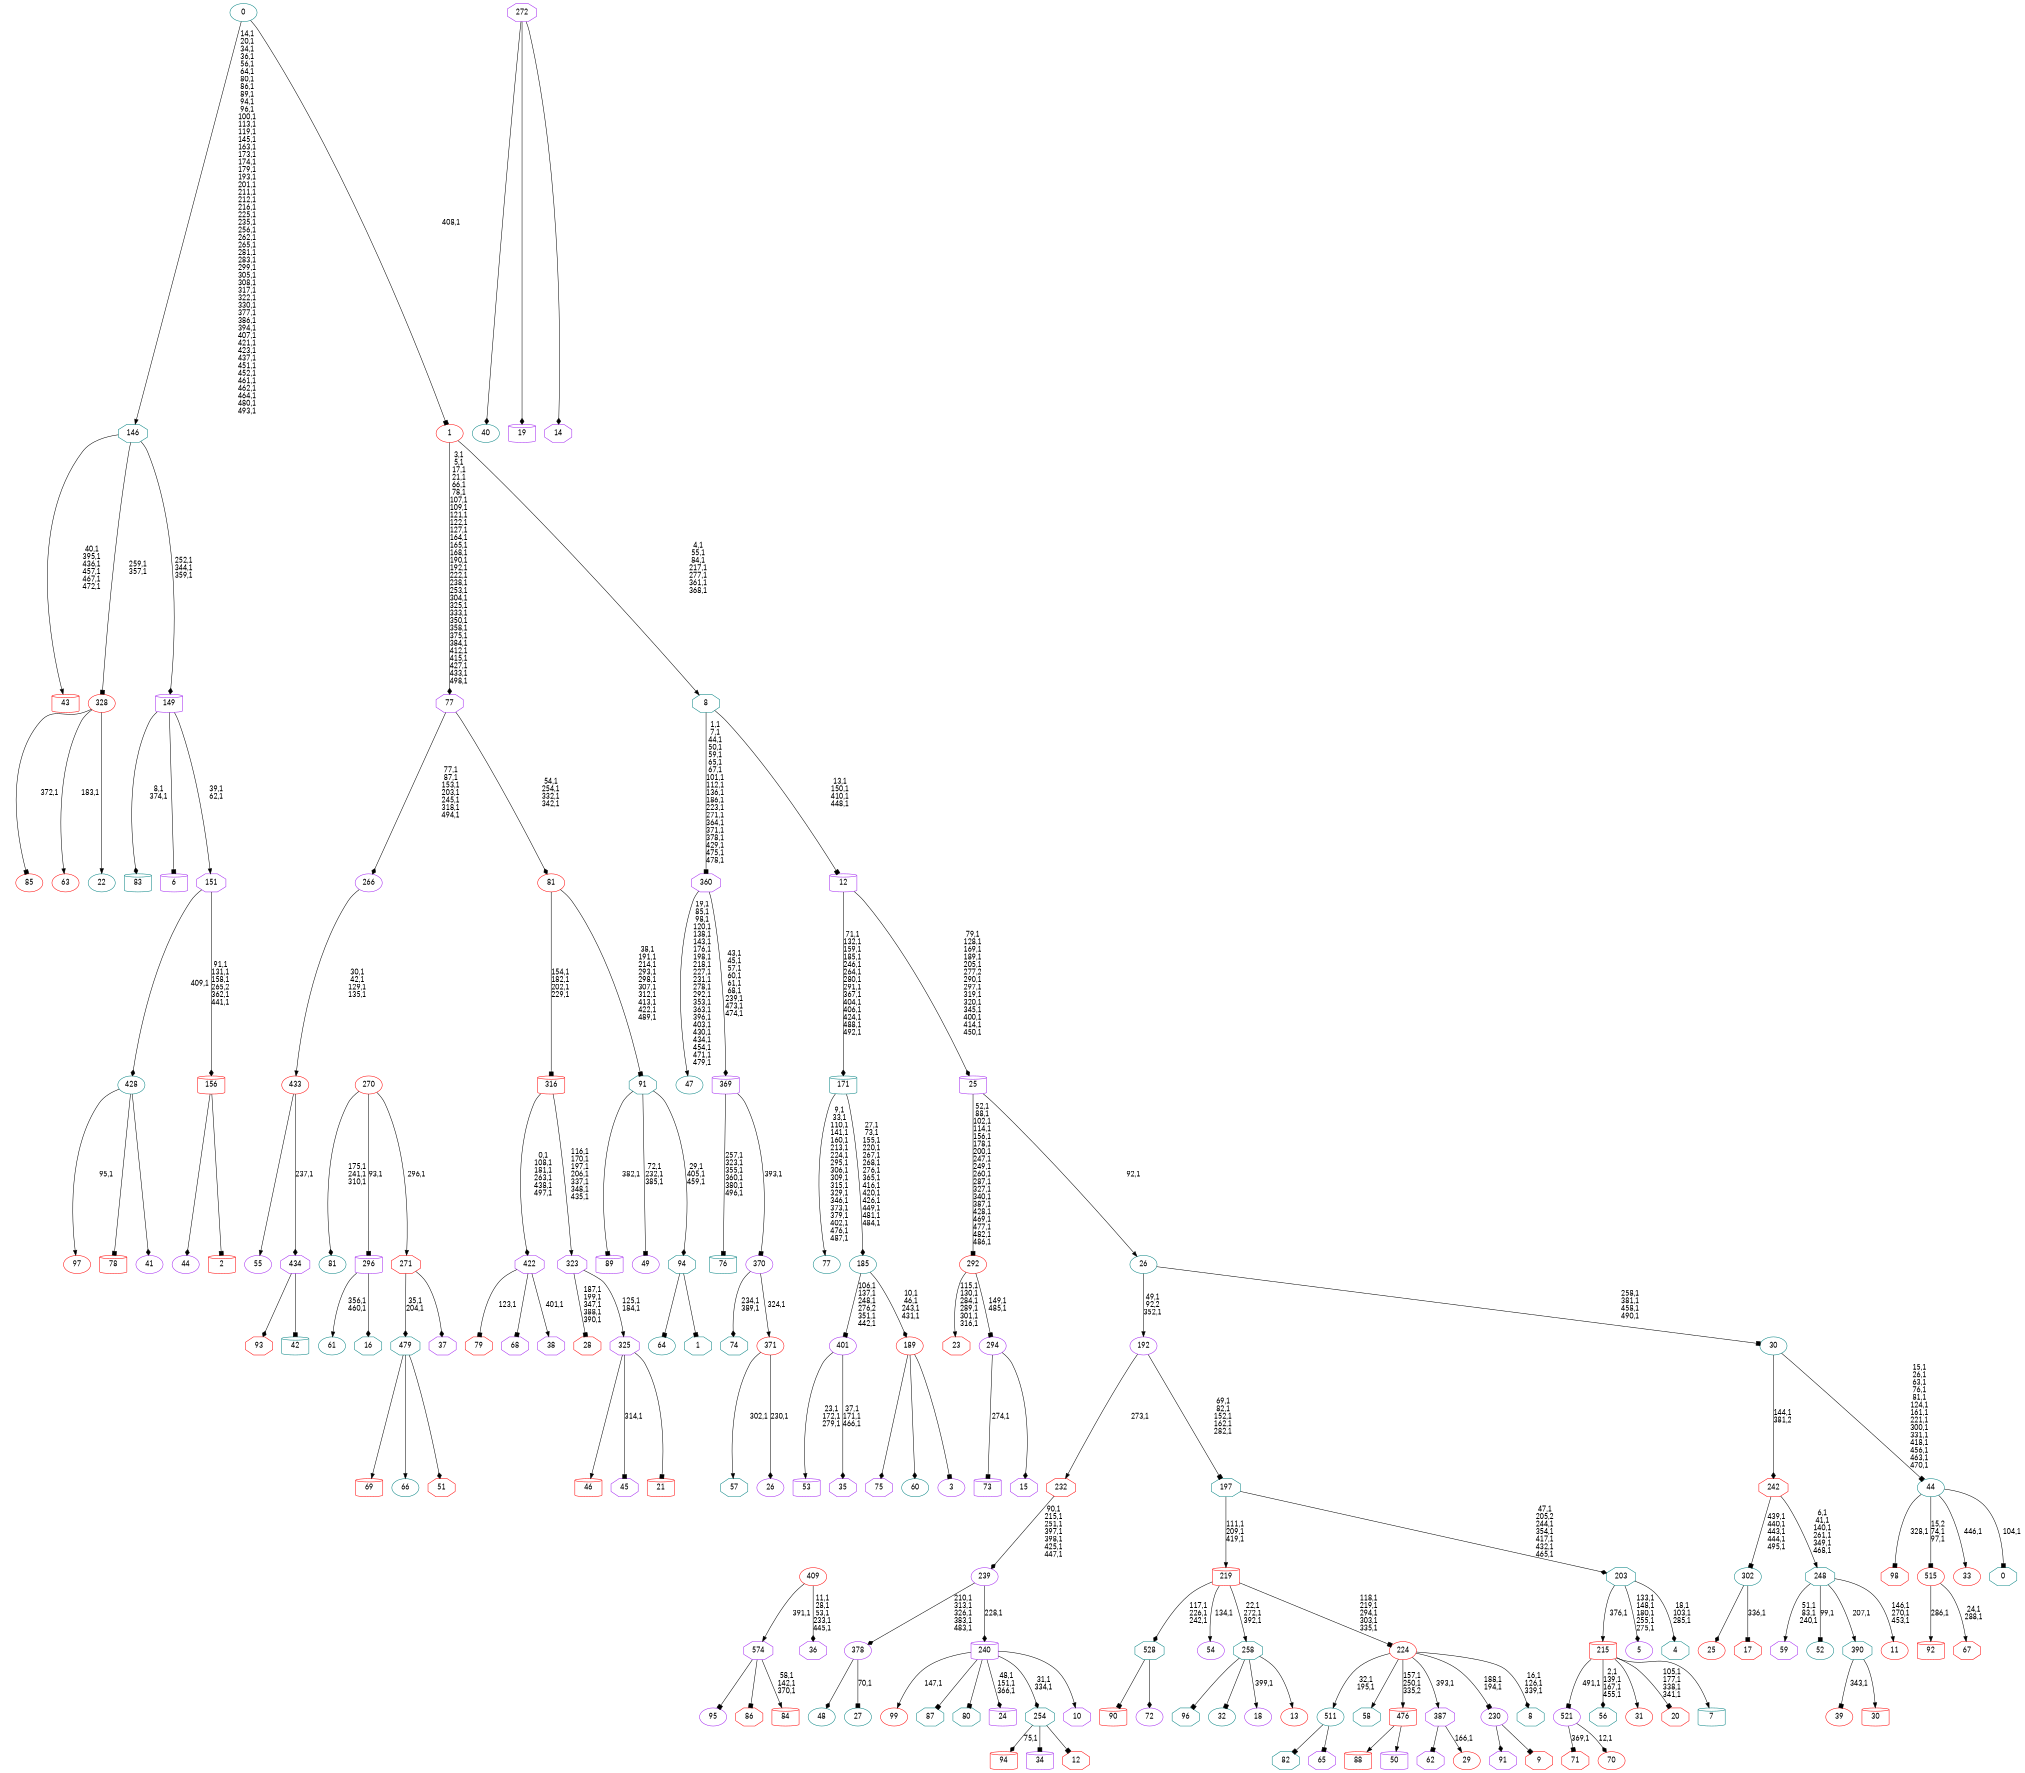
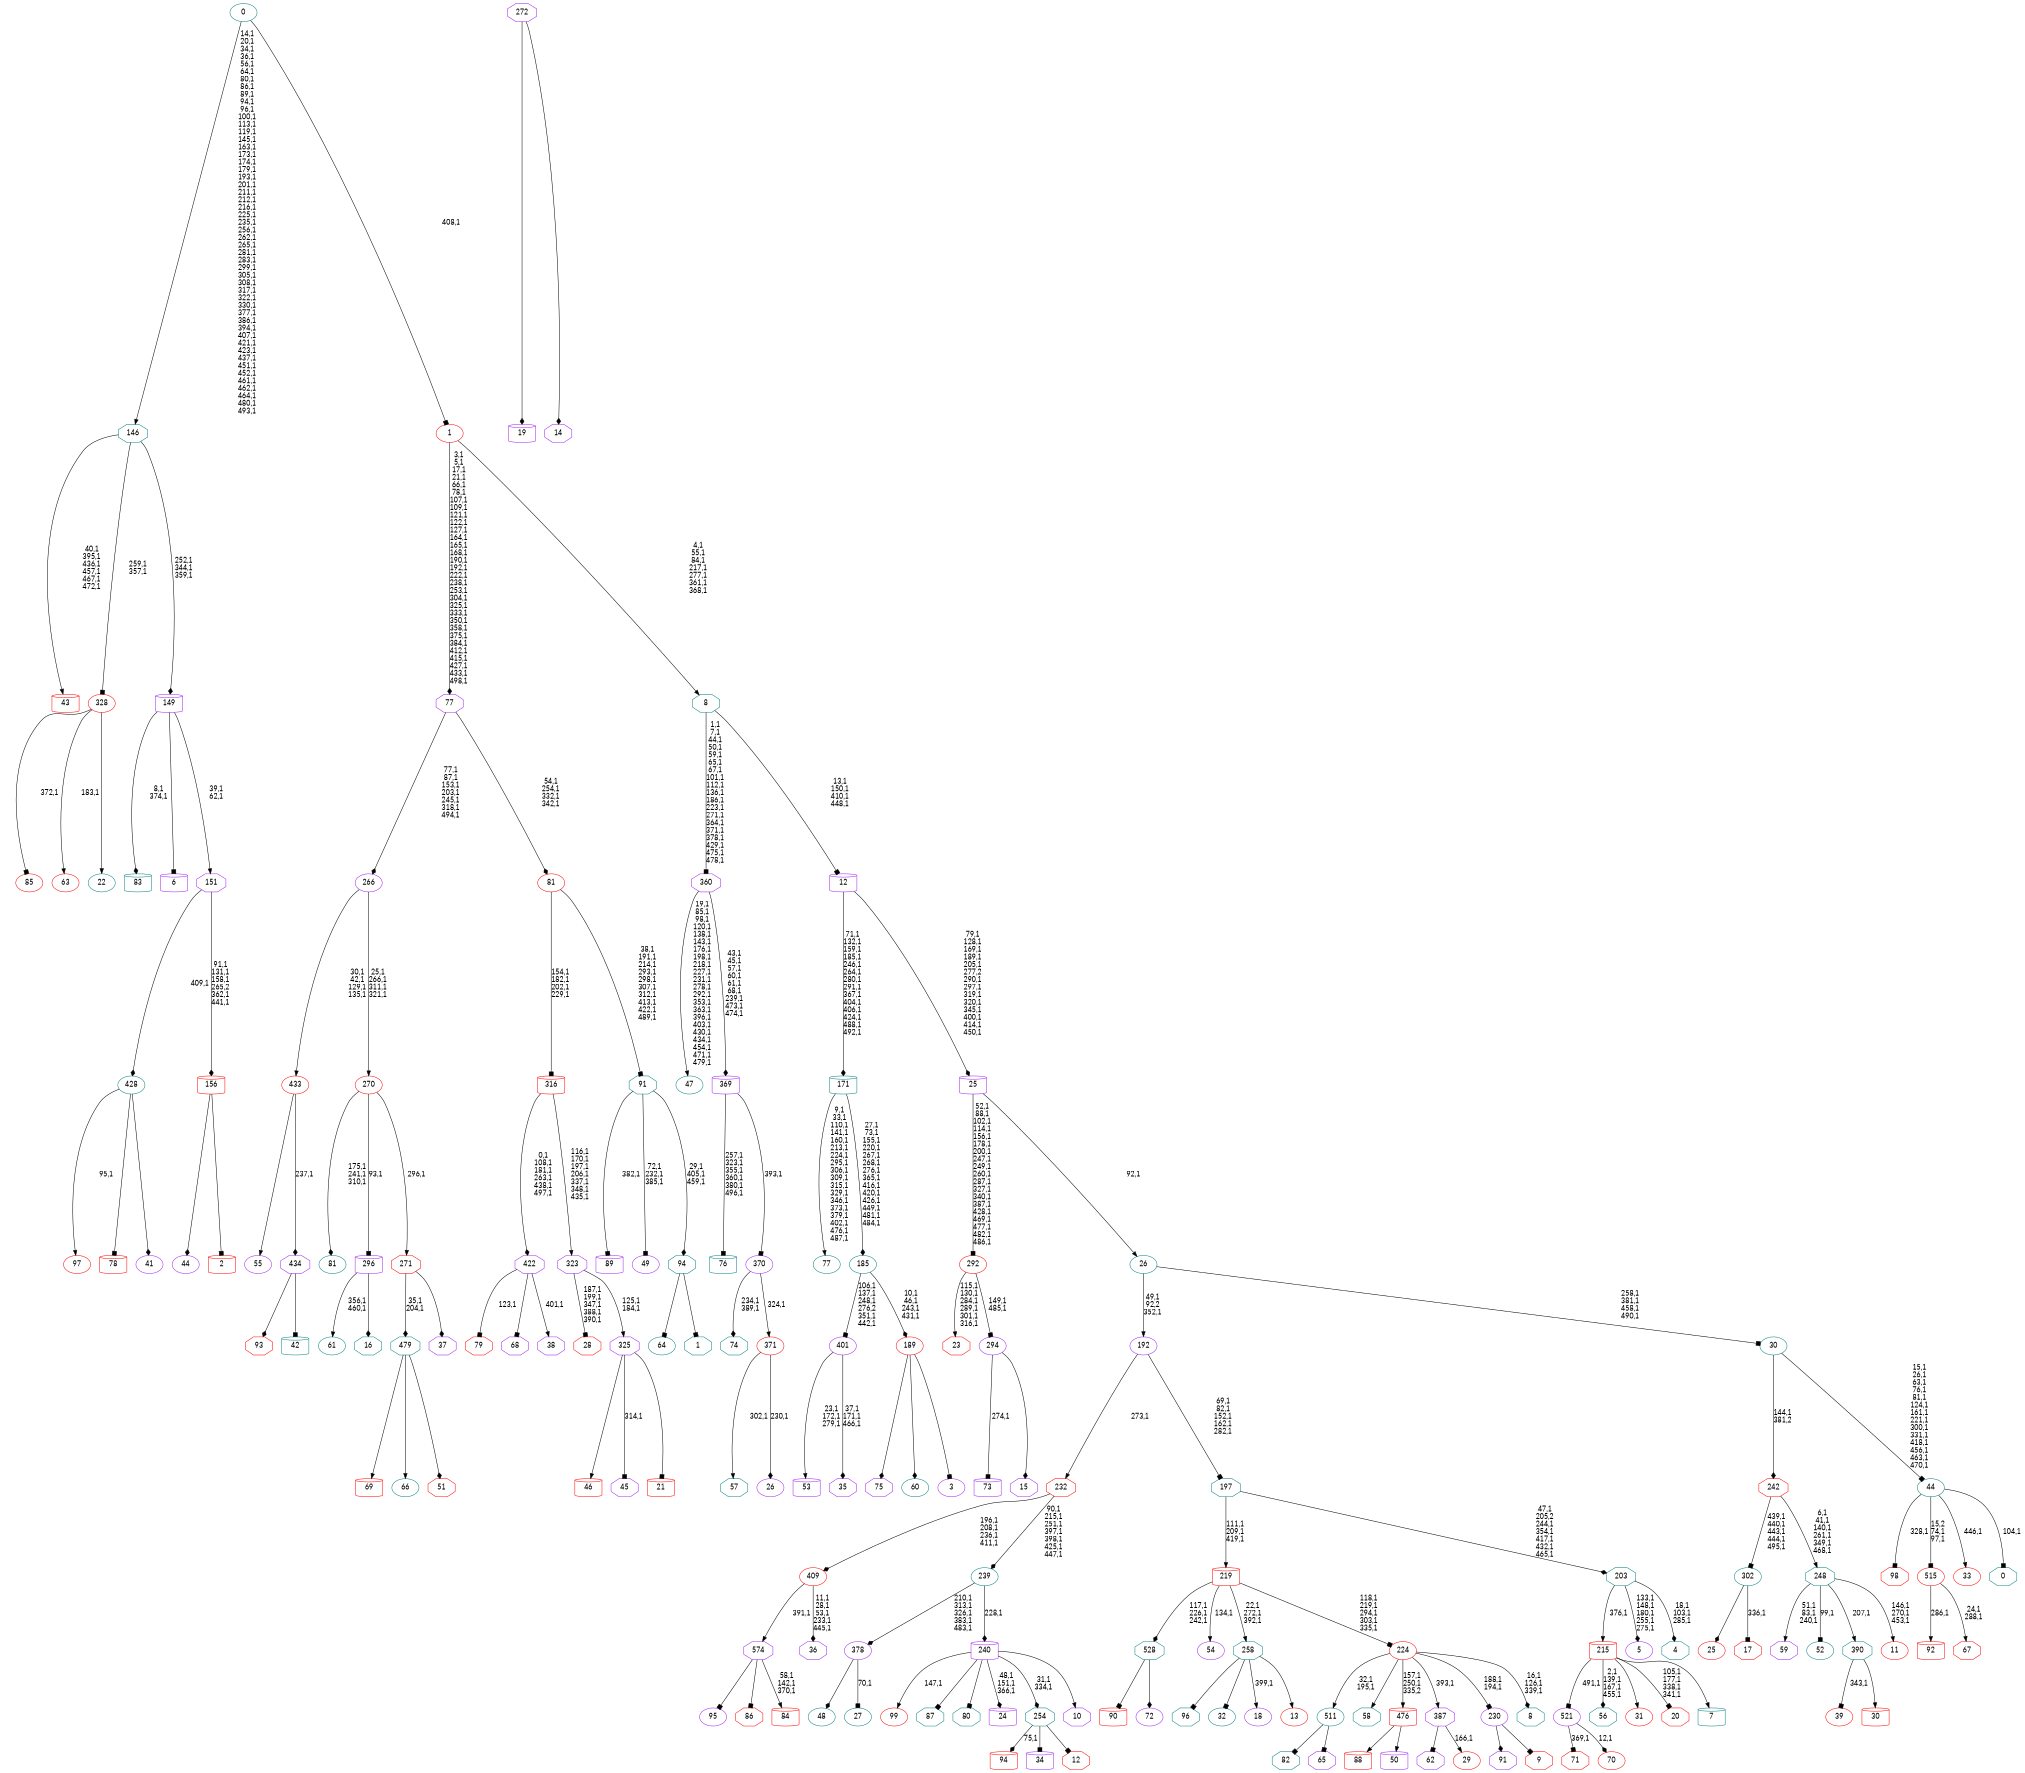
node "40": removed
edge "266" -> "270": added, label "25,1 266,1 311,1 321,1"
edge "232" -> "409": added, label "196,1 208,1 236,1 411,1"
node "239": color purple -> teal
